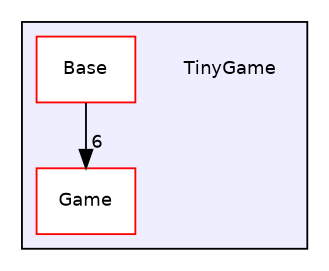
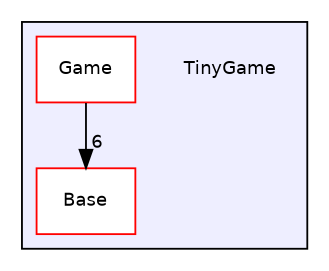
edge "Base" -> "Game": reversed
